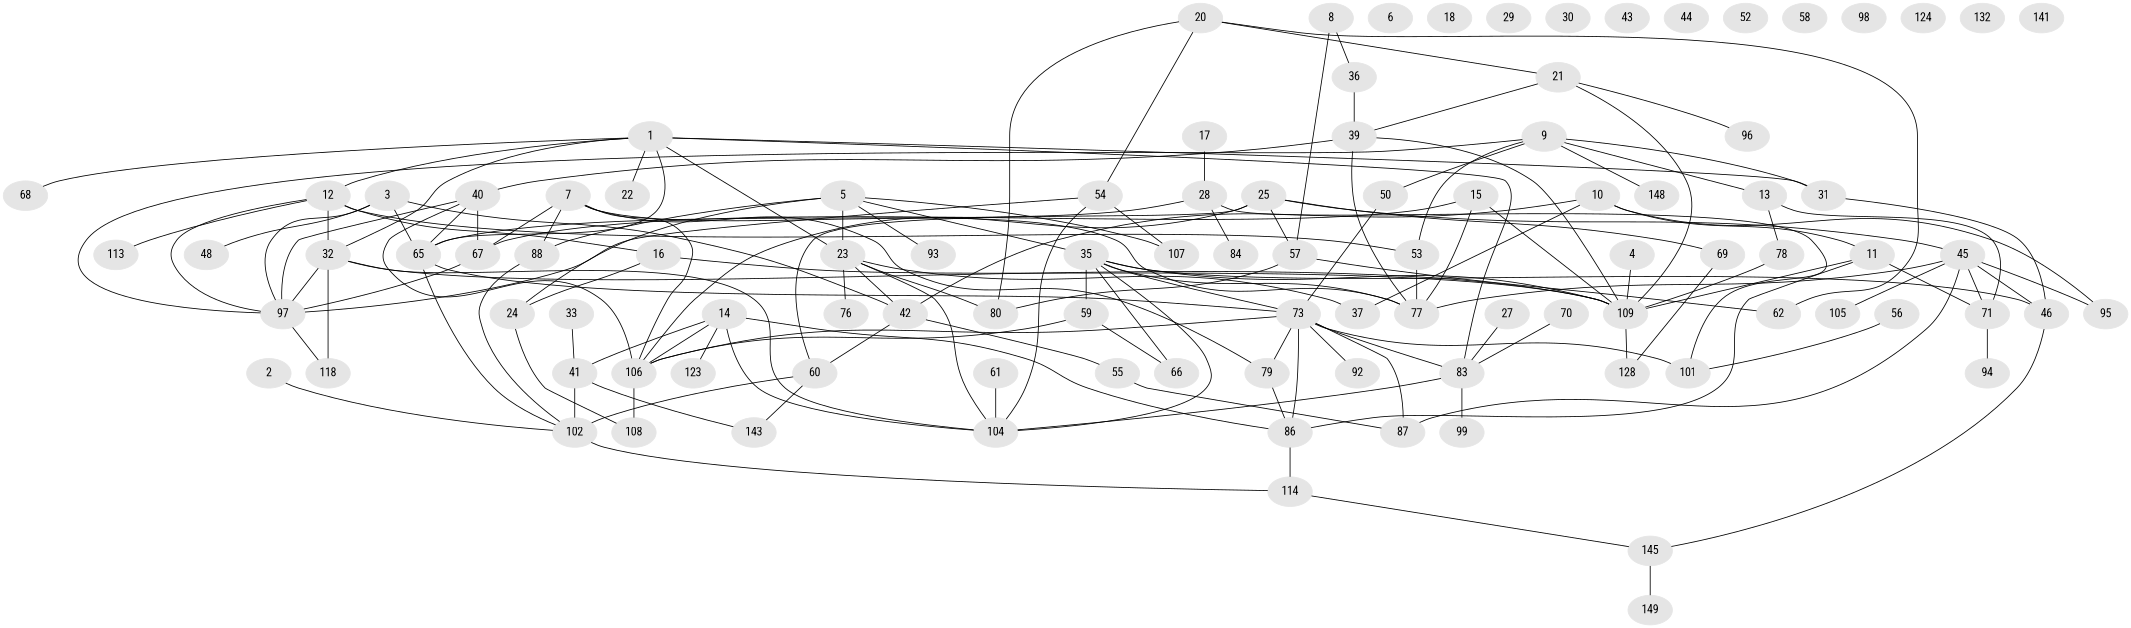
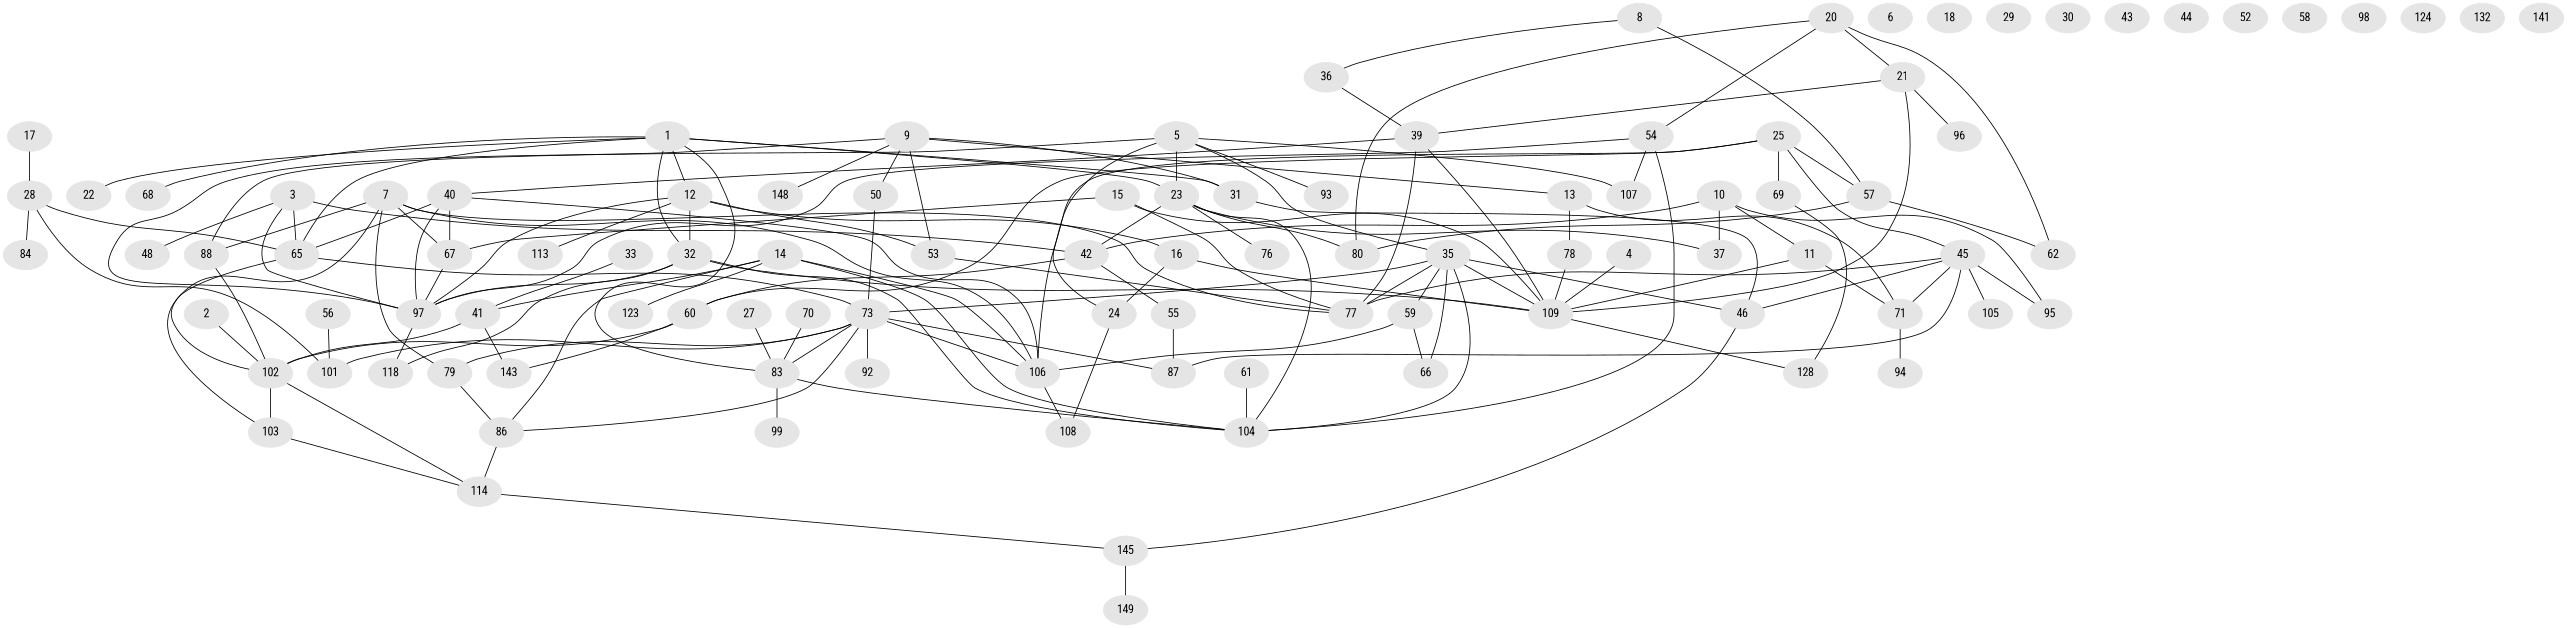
edge "11" -- "86": removed
node "103": added
